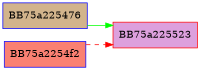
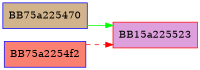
node "BB75a225476": label "BB75a225476" -> "BB75a225470"
node "BB75a225523": label "BB75a225523" -> "BB15a225523"
